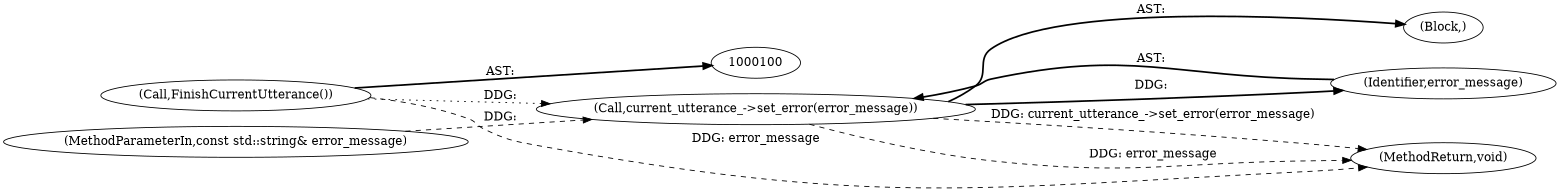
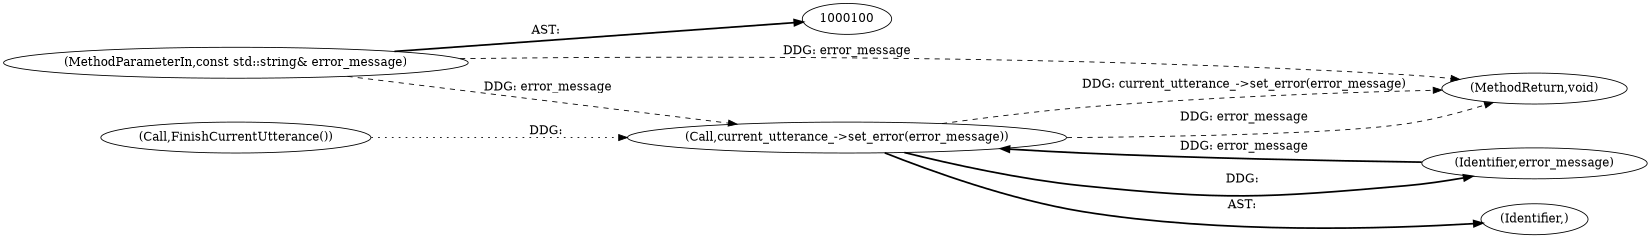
node "(Block,)": label "(Block,)" -> "(Identifier,)"
edge "(Identifier,error_message)" -> "(Call,current_utterance_->set_error(error_message))": label "AST: " -> "DDG: error_message"
edge "(Call,FinishCurrentUtterance())" -> "1000100": now "(MethodParameterIn,const std::string& error_message)" -> "1000100"
edge "(MethodParameterIn,const std::string& error_message)" -> "(Call,current_utterance_->set_error(error_message))": label "DDG: " -> "DDG: error_message"
edge "(Call,FinishCurrentUtterance())" -> "(MethodReturn,void)": now "(MethodParameterIn,const std::string& error_message)" -> "(MethodReturn,void)"
